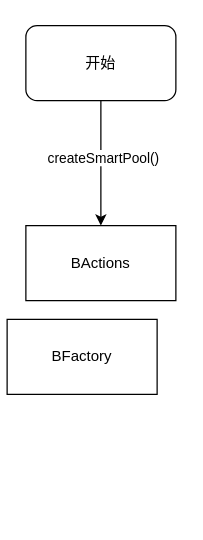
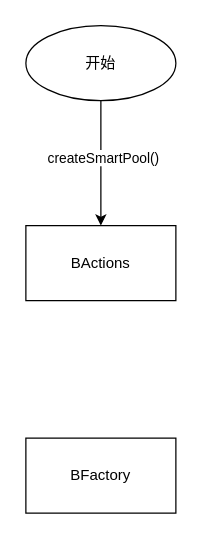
node "开始": shape rounded rectangle -> ellipse
node "BFactory": moved (82, 357) -> (101, 476)
